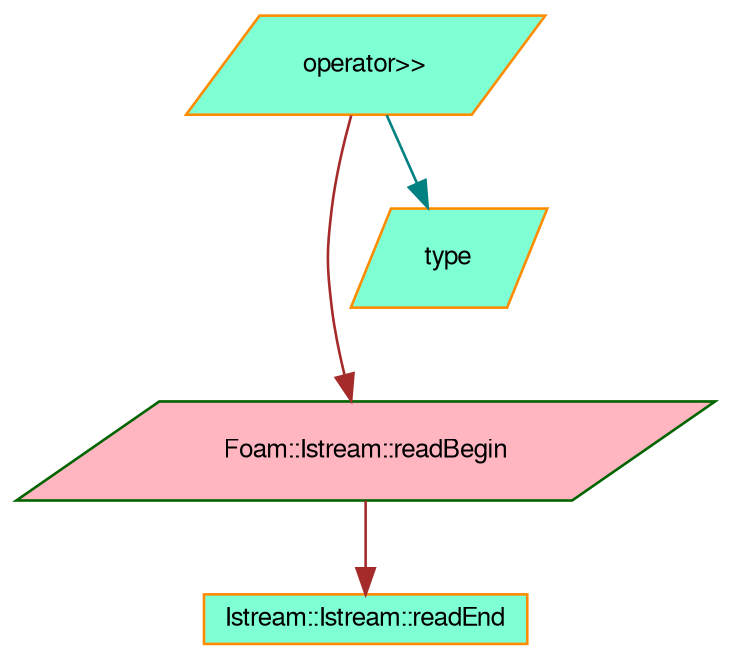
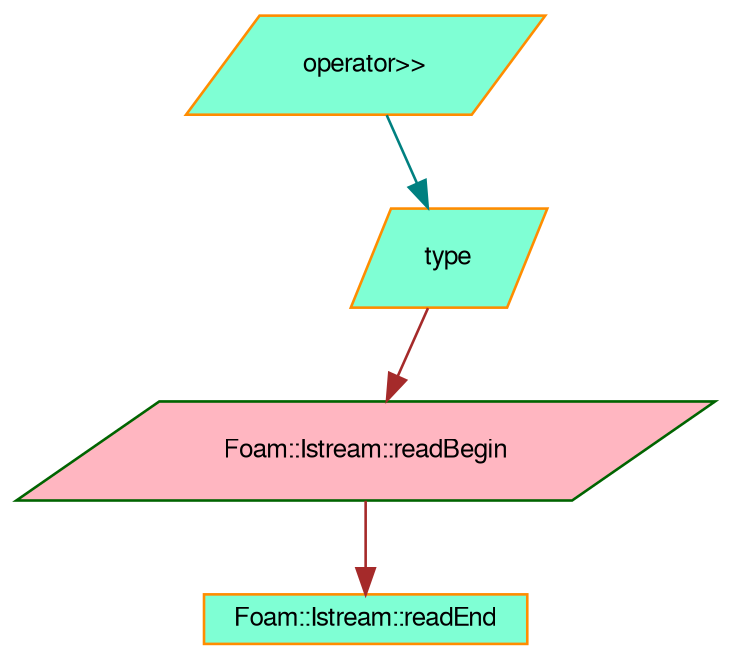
edge "operator>>" -> "Foam::Istream::readBegin": now "type" -> "Foam::Istream::readBegin"
node "Istream::Istream::readEnd": label "Istream::Istream::readEnd" -> "Foam::Istream::readEnd"
